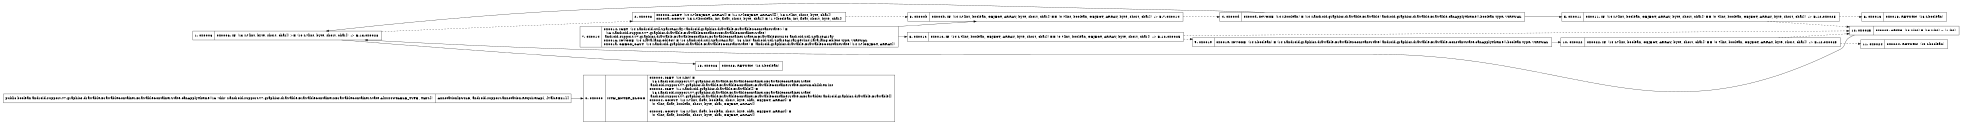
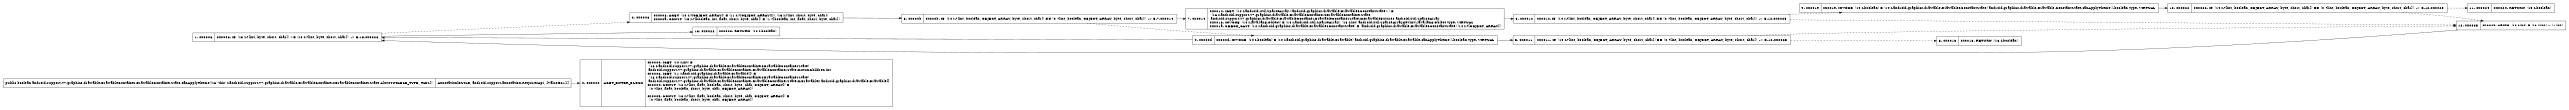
edge "2: 0x0008" -> "3: 0x000b": style dashed -> solid
edge "7: 0x0014" -> "3: 0x000b": reversed
node "0: 0x0000": text "MTH_ENTER_BLOCK" -> "AGET_ENTER_BLOCK"
